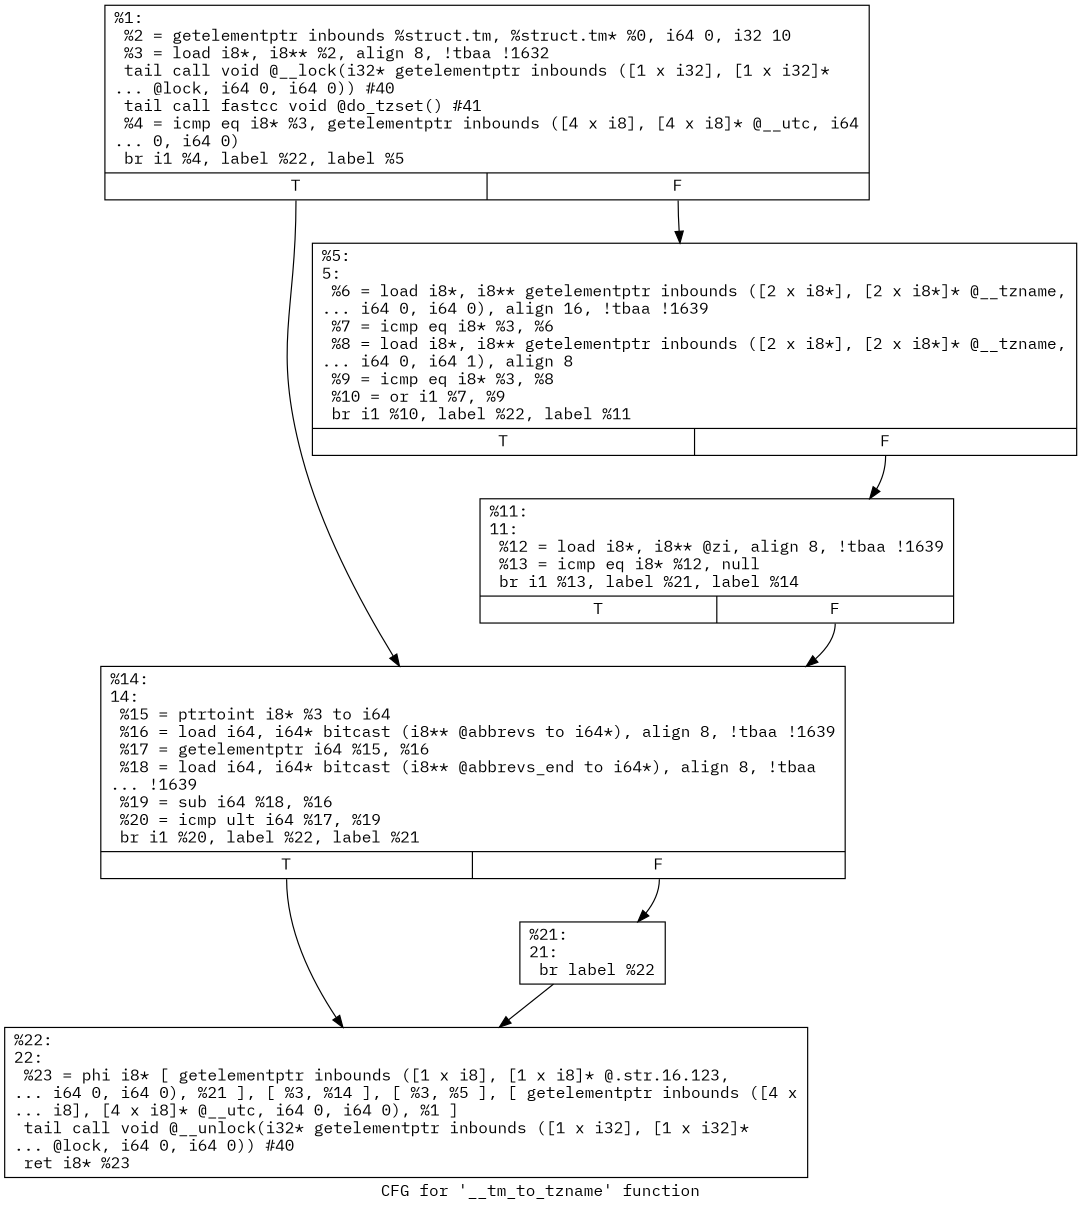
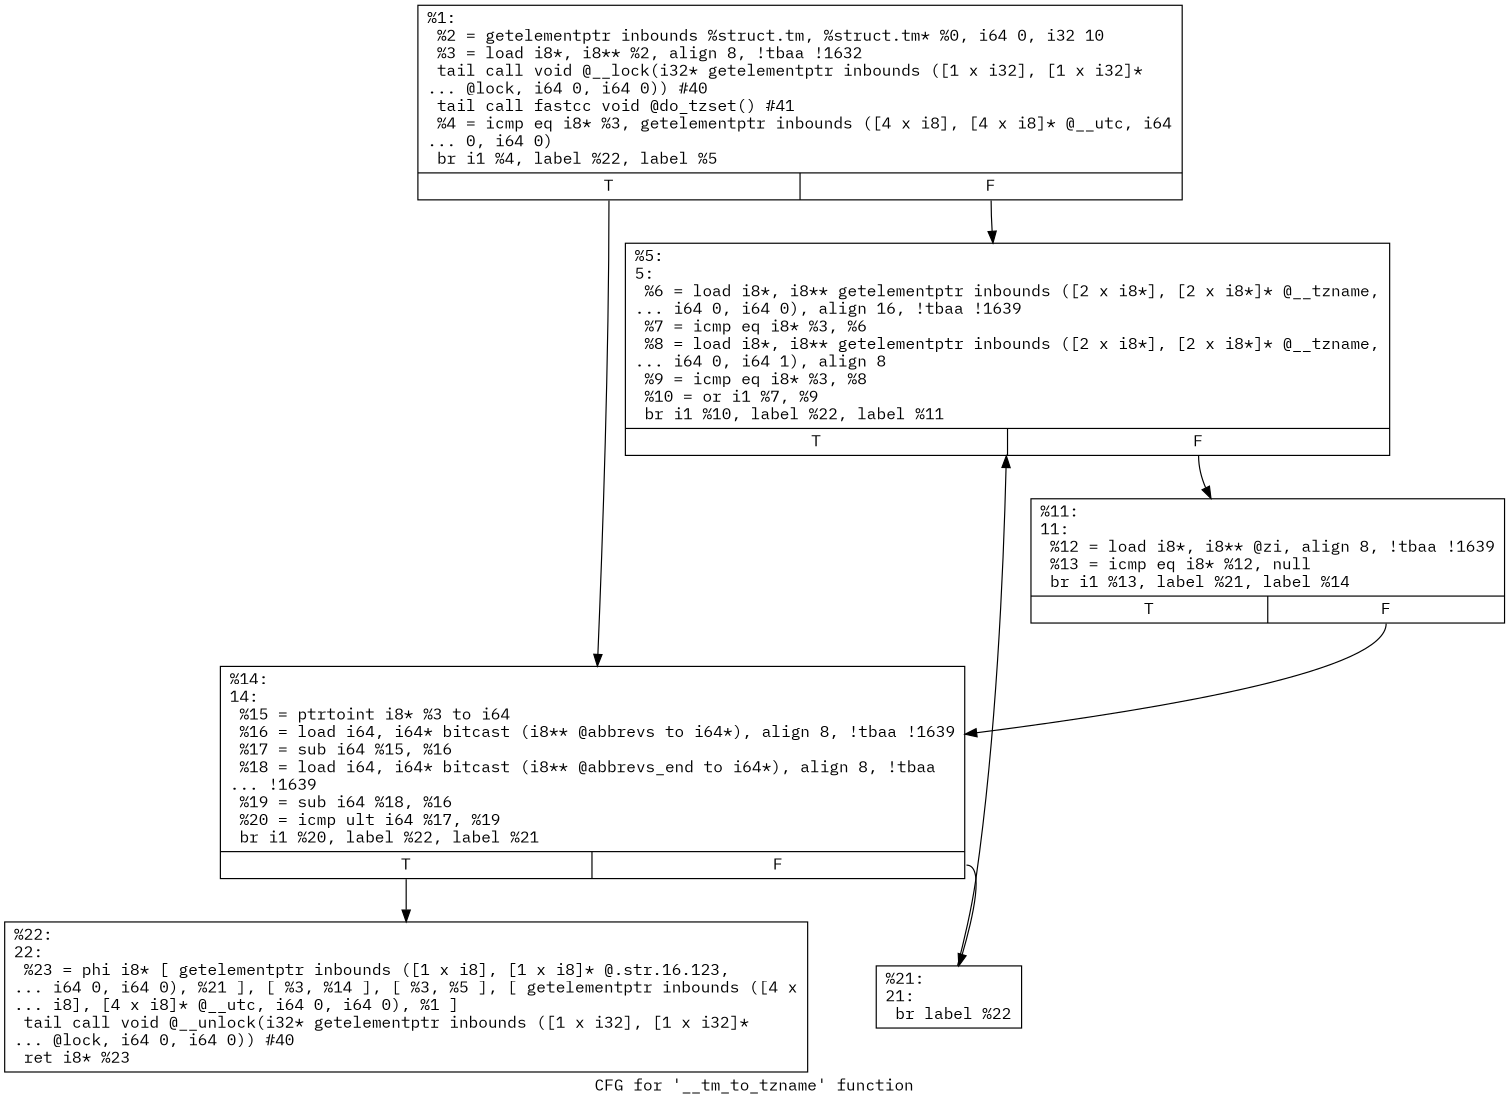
node "%14:": text "%17 = getelementptr i64 %15, %16" -> "%17 = sub i64 %15, %16"
edge "%21:" -> "%22:": now "%21:" -> "%5:"
